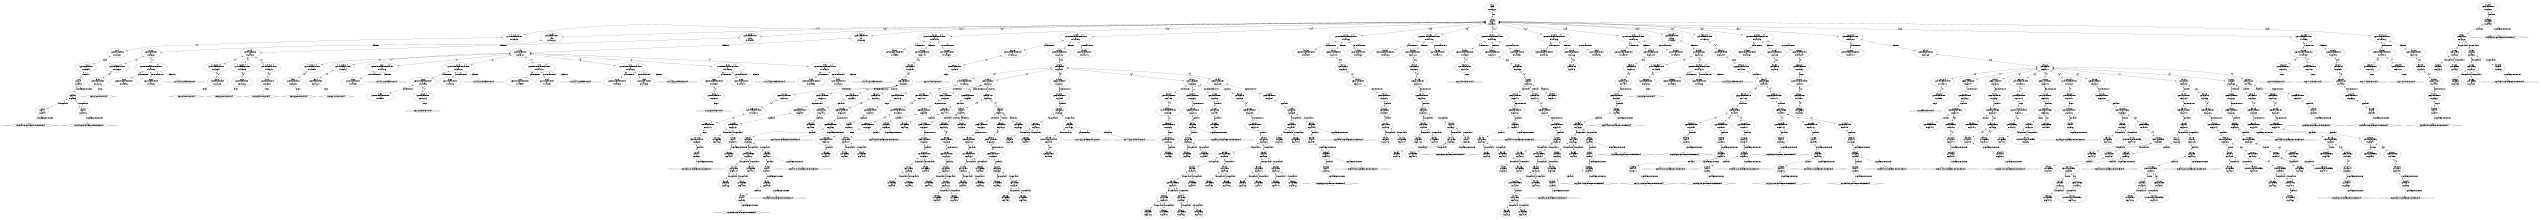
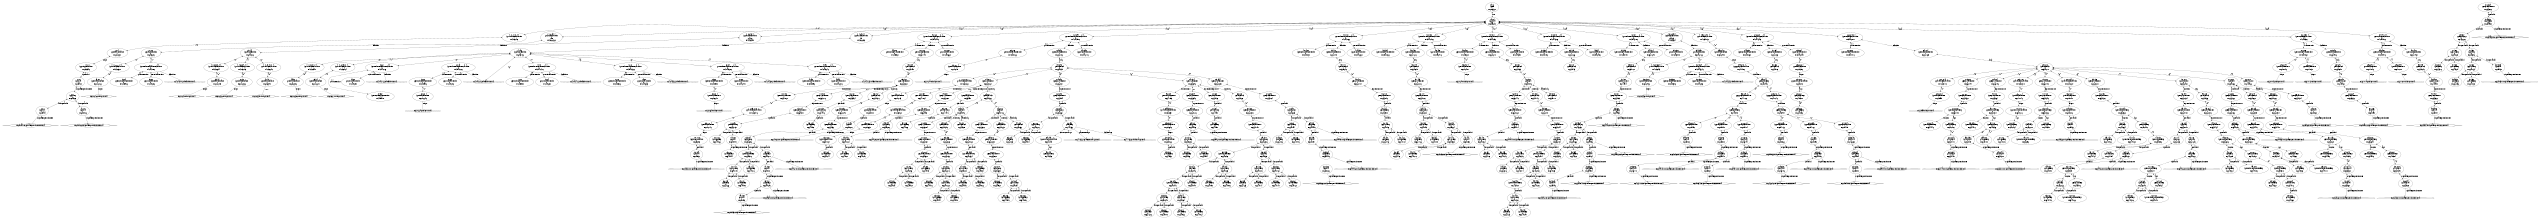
edge "47:96 SgClassDefinition 8 0x8298758" -- "62:69 SgMemberFunctionDeclaration 3 0x42d422c8": now "47:96 SgClassDefinition 8 0x8298758" -- "0x42d422c8__definition__null"
edge "41:42 SgInitializedName 1 0x8208590" -- "0x8208590__initptr__null": label "initptr" -> "stmt"
edge "63:66 SgFunctionParameterList 1 0x42befaf8" -- "57:58 SgFunctionParameterList 0 0x42befa10": now "56:61 SgMemberFunctionDeclaration 3 0x42d42168" -- "57:58 SgFunctionParameterList 0 0x42befa10"
edge "904:907 SgExpressionRoot 1 0x836b56c" -- "905:906 SgIntVal 1 0x82f0fd4": label "expr_i" -> "operand_i"
edge "386:389 SgCastExp 2 0x83a99d8" -- "387:388 SgIntVal 1 0x82f0cc8": removed, label "operand_i"
